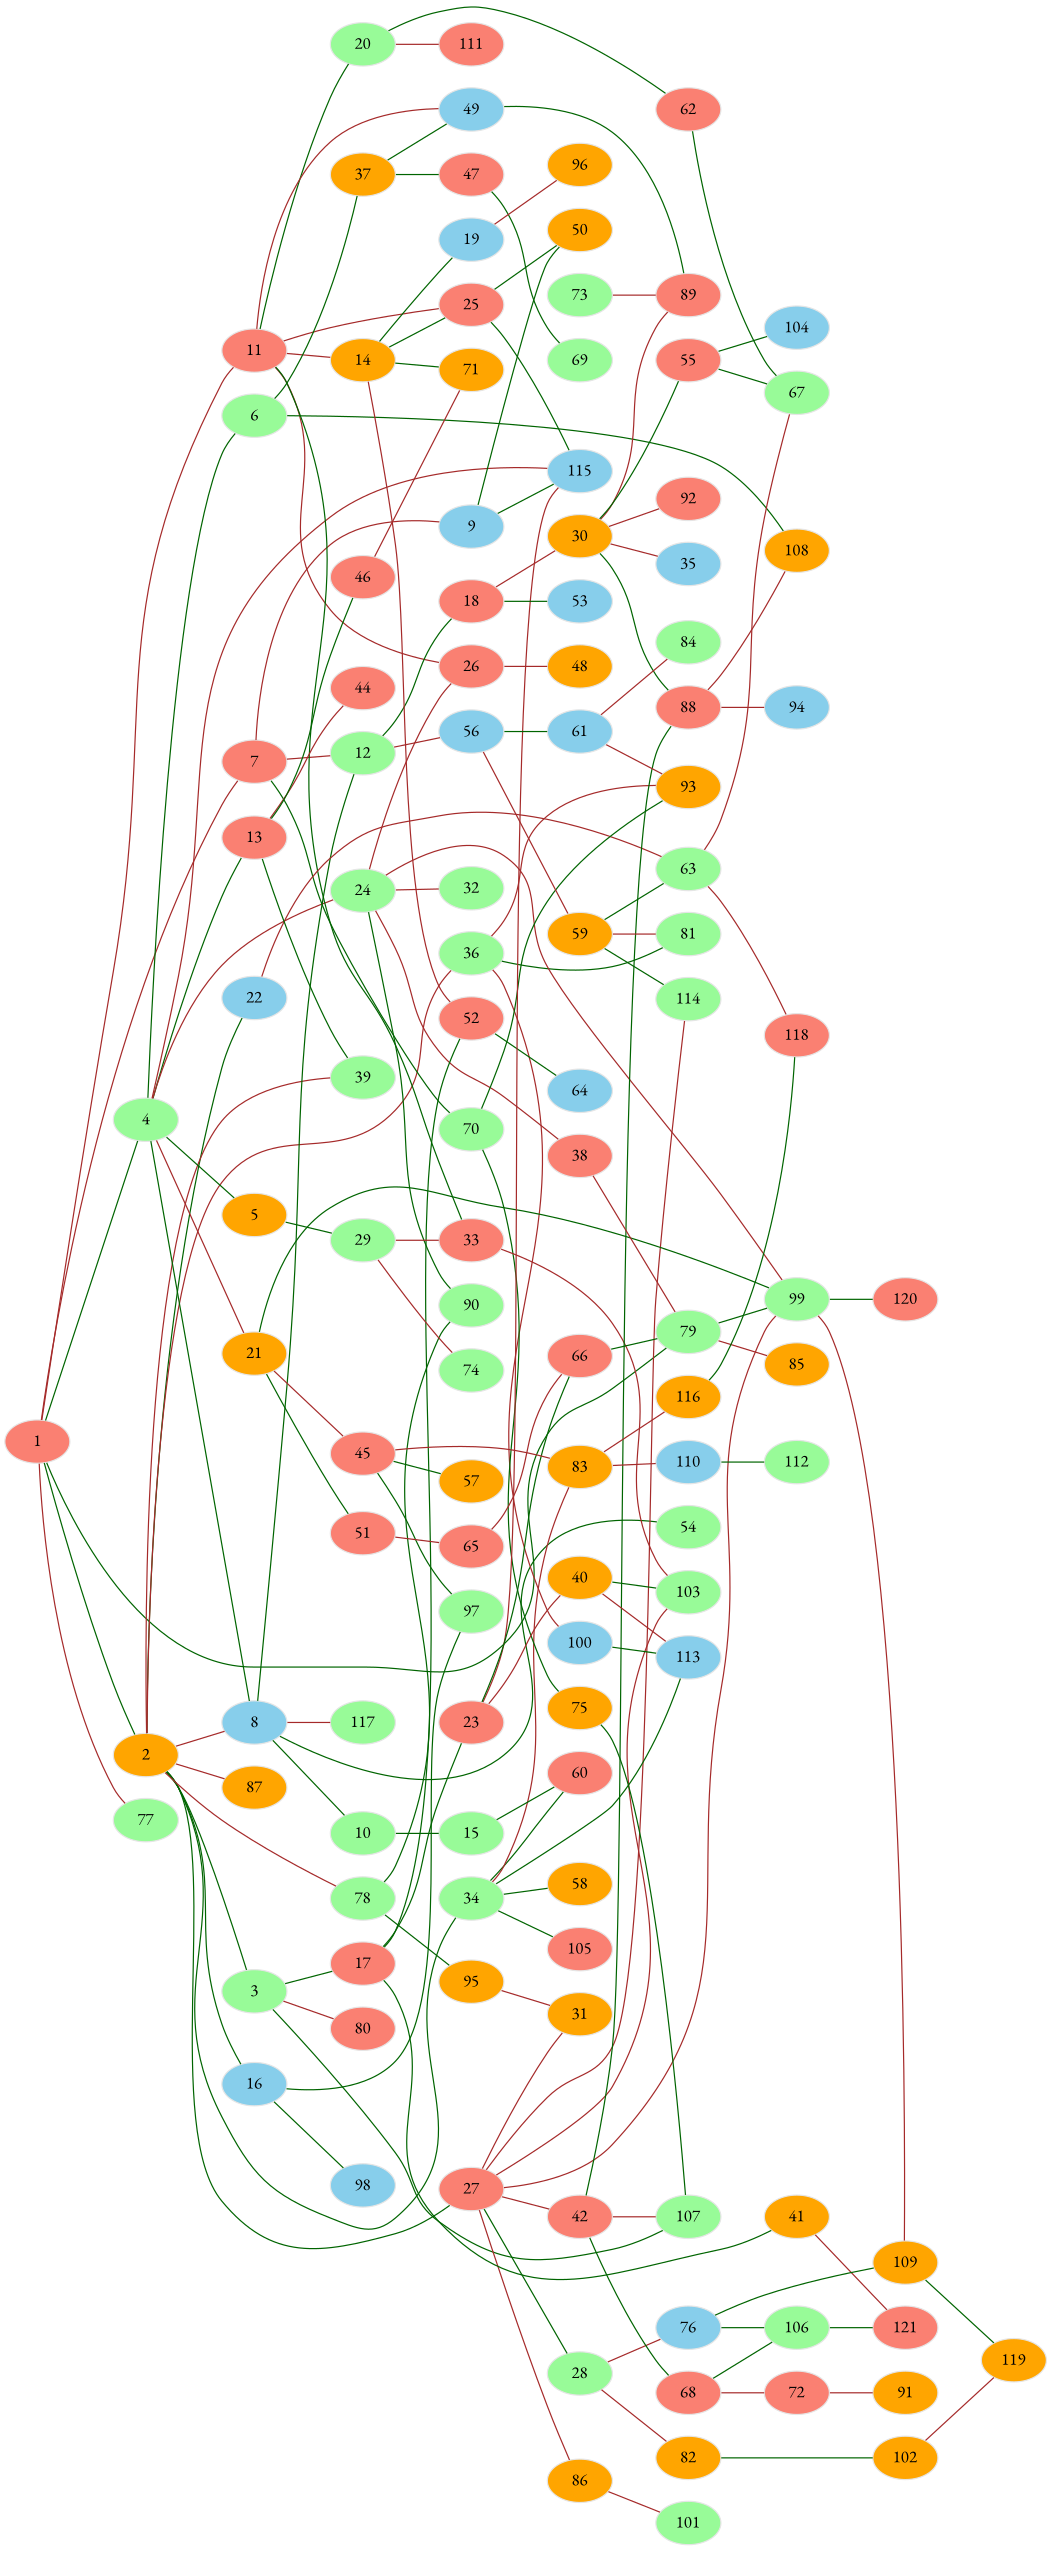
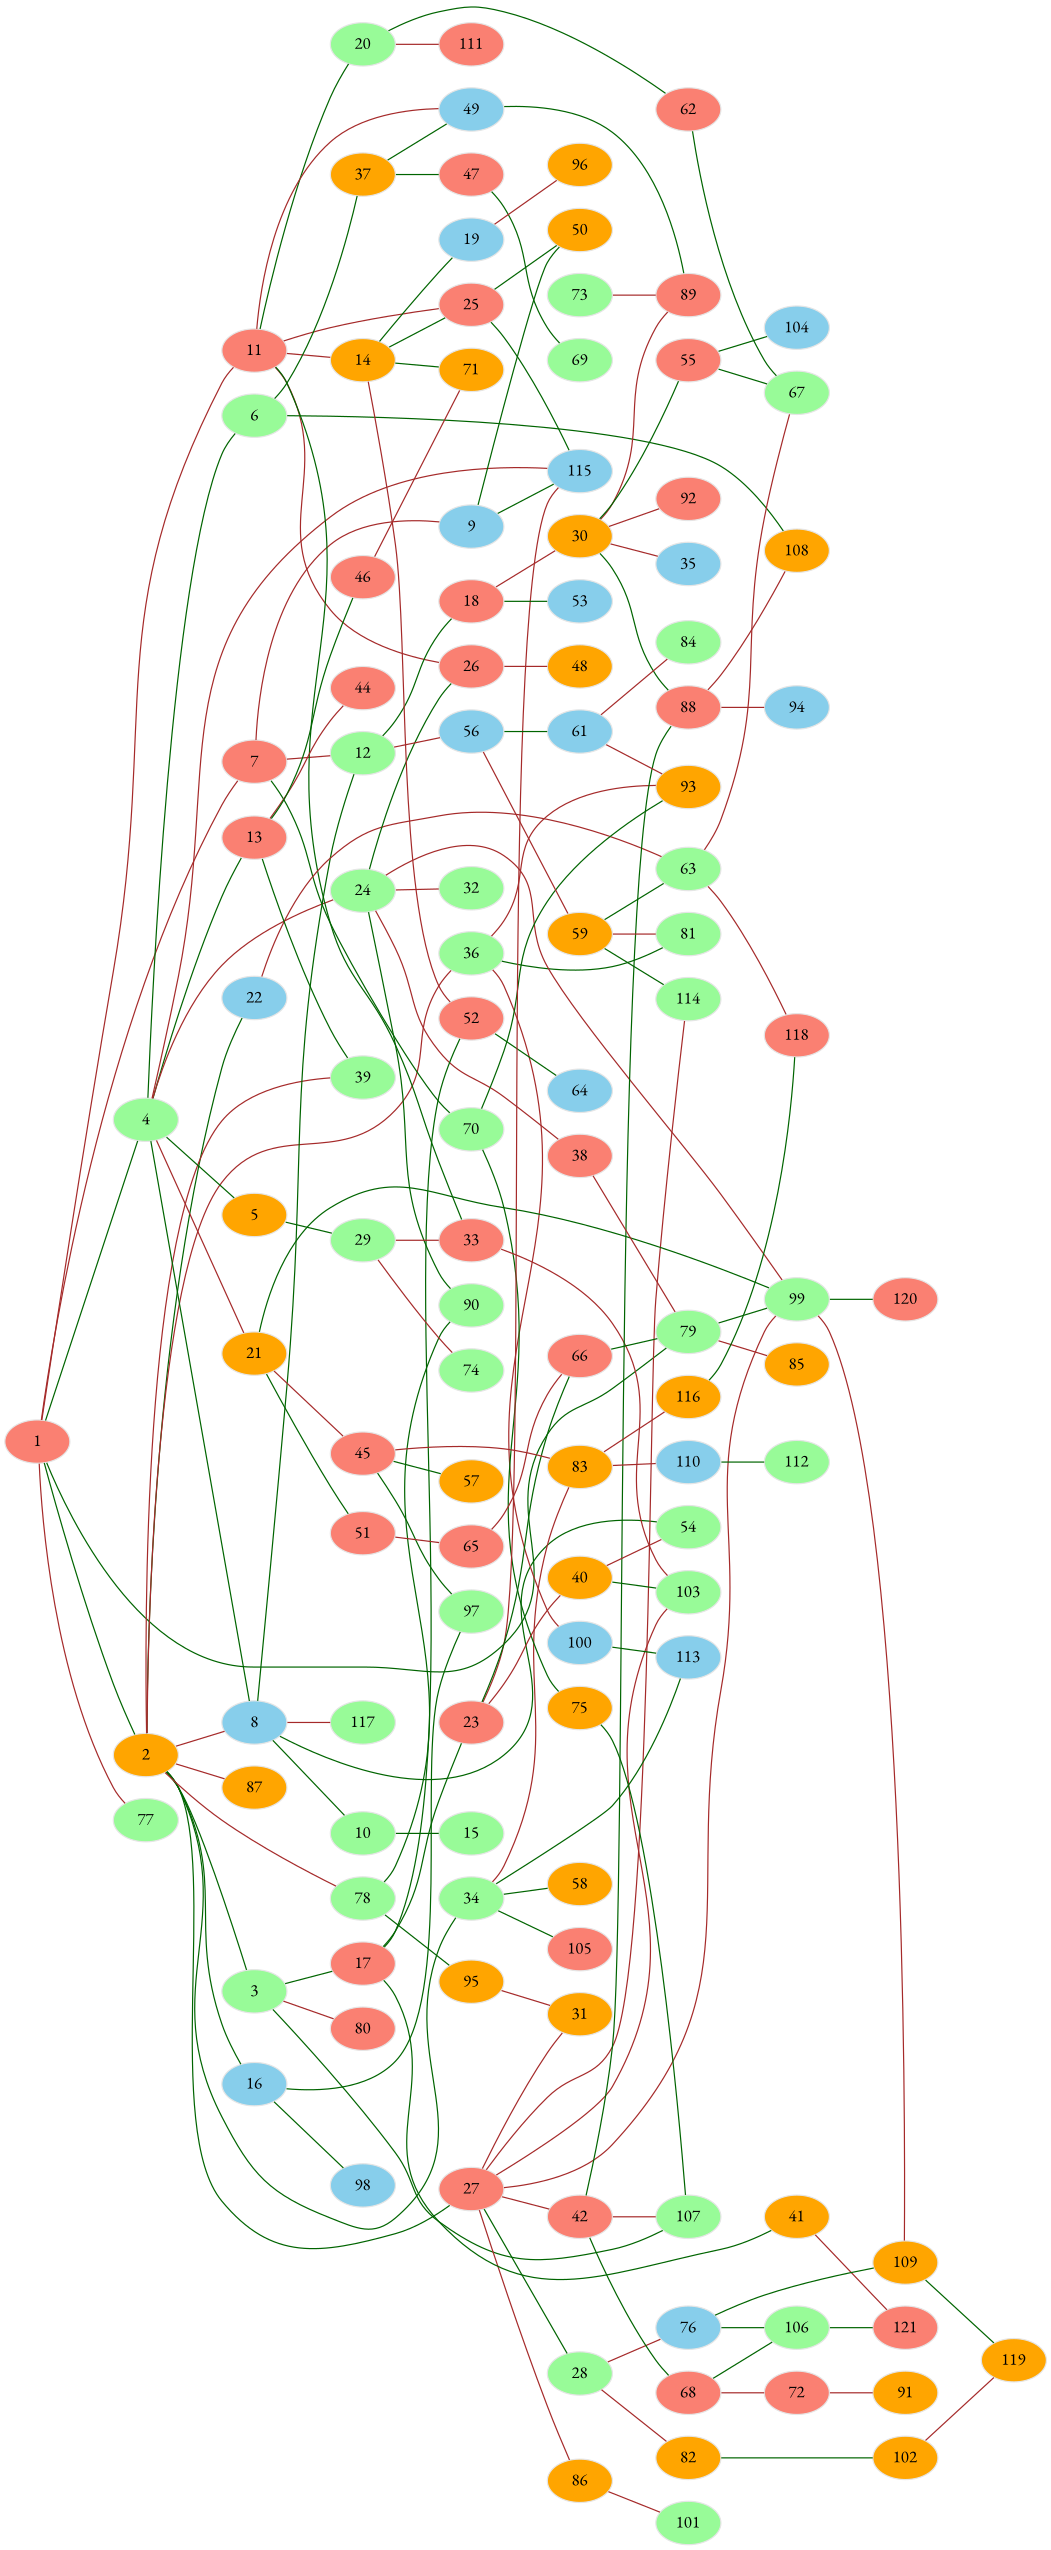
edge "26" -- "24": color brown -> darkgreen
edge "40" -- "113": now "40" -- "54"
node "60": removed
